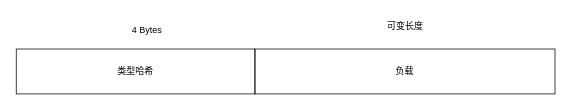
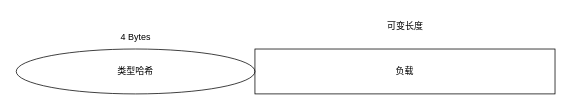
node "4 Bytes": moved (147, 30) -> (135, 38)
node "类型哈希": shape rectangle -> ellipse
